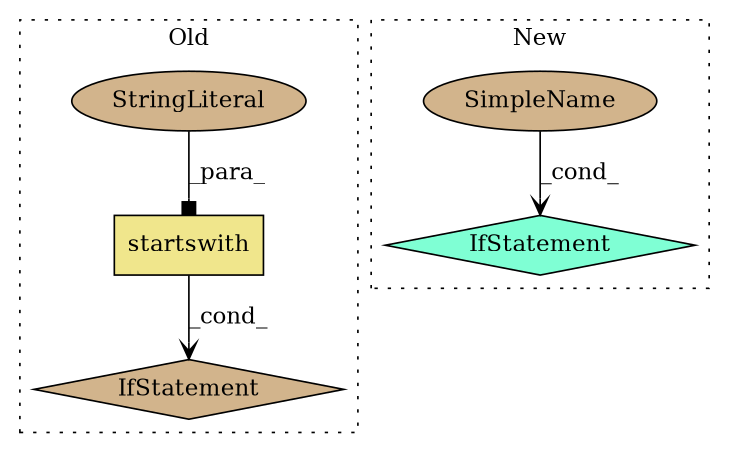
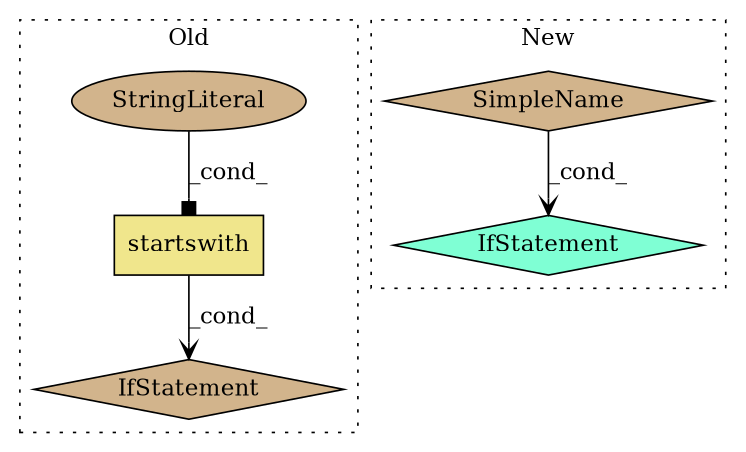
node "SimpleName": shape ellipse -> diamond
edge "StringLiteral" -> "startswith": label "_para_" -> "_cond_"
